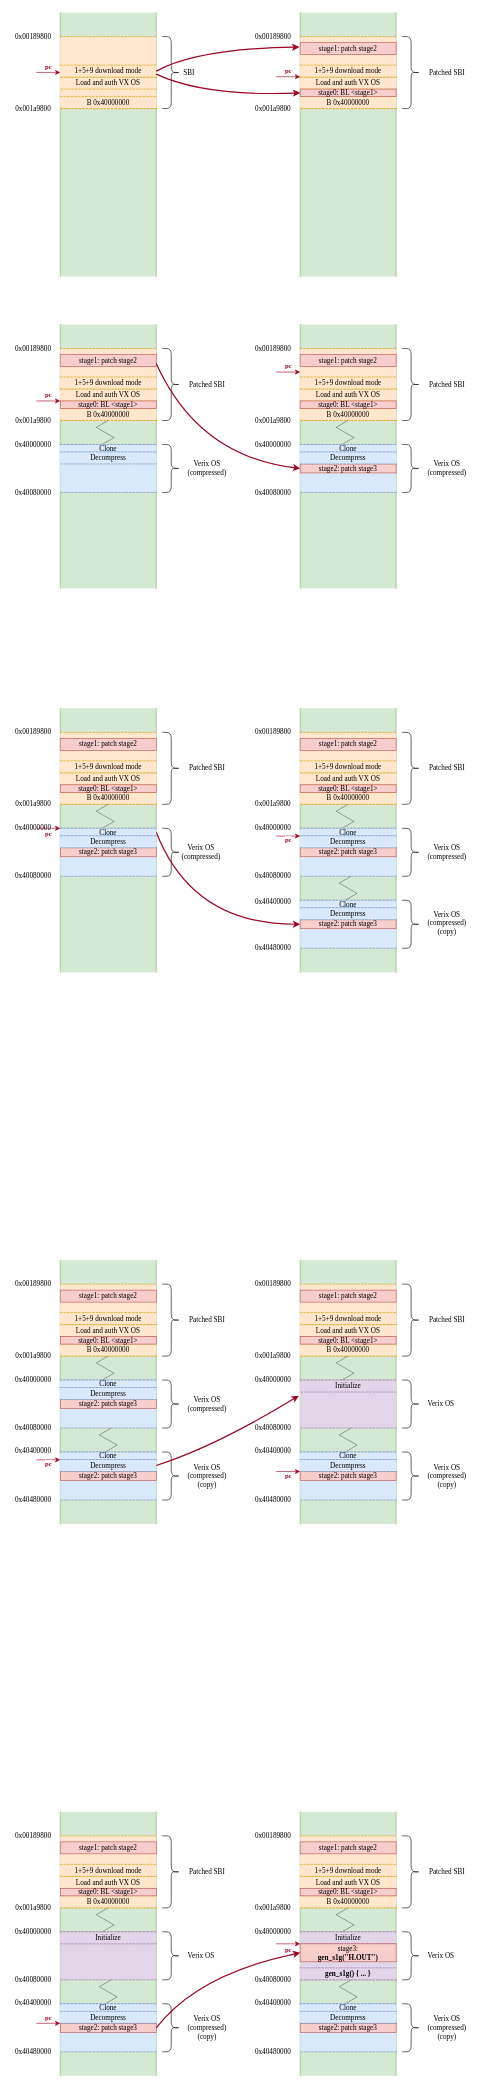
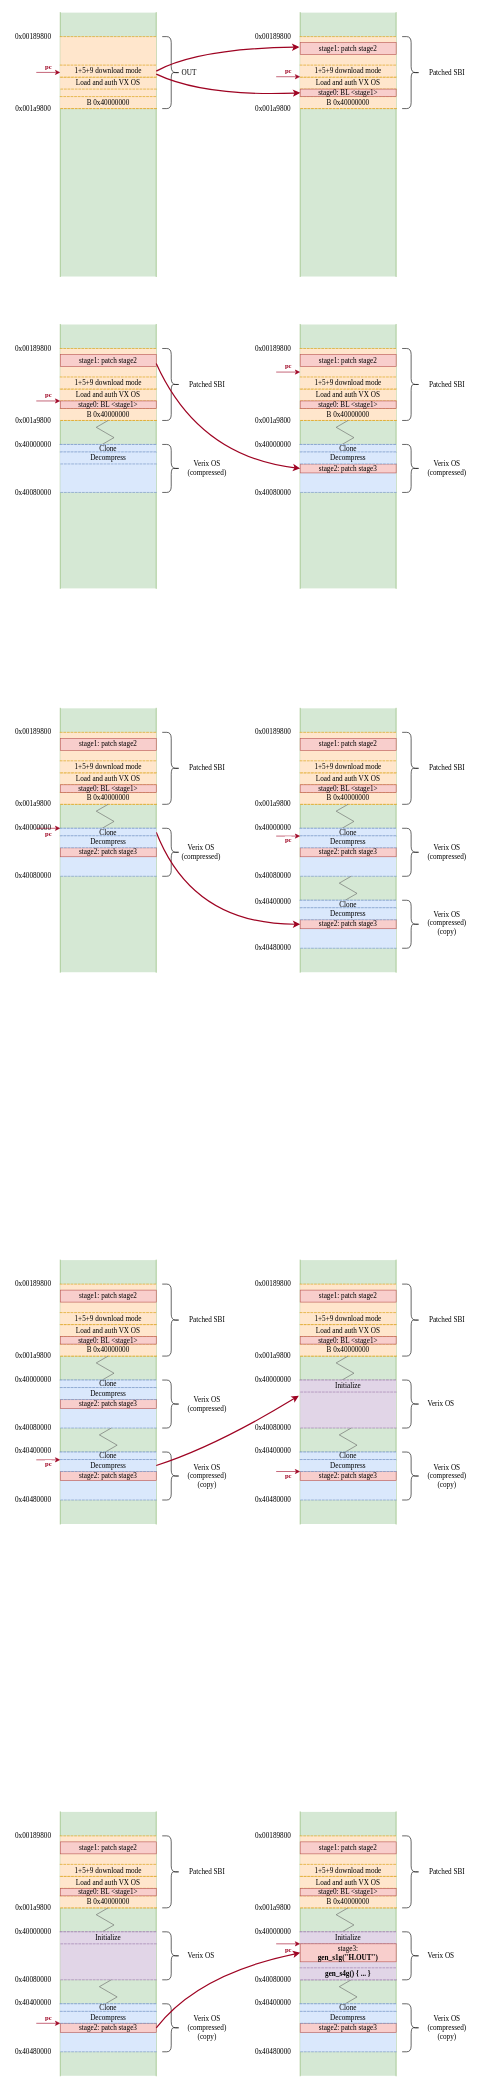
node "SBI": label "SBI" -> "OUT"
node "gen_s1g() { ... }": label "gen_s1g() { ... }" -> "gen_s4g() { ... }"
